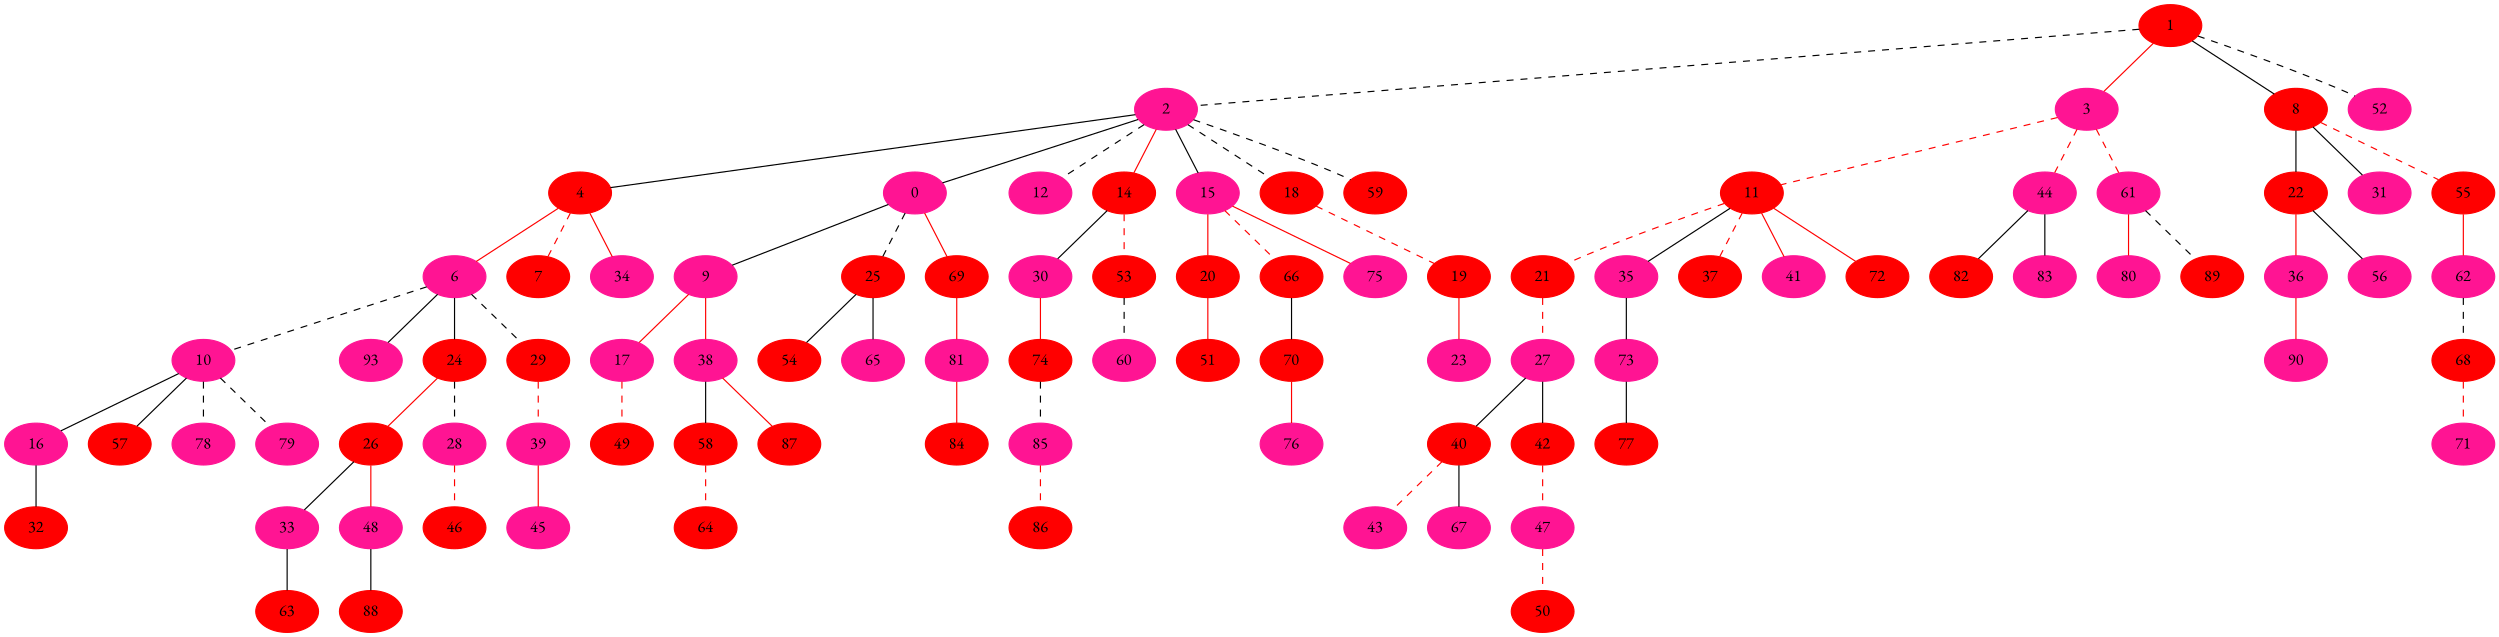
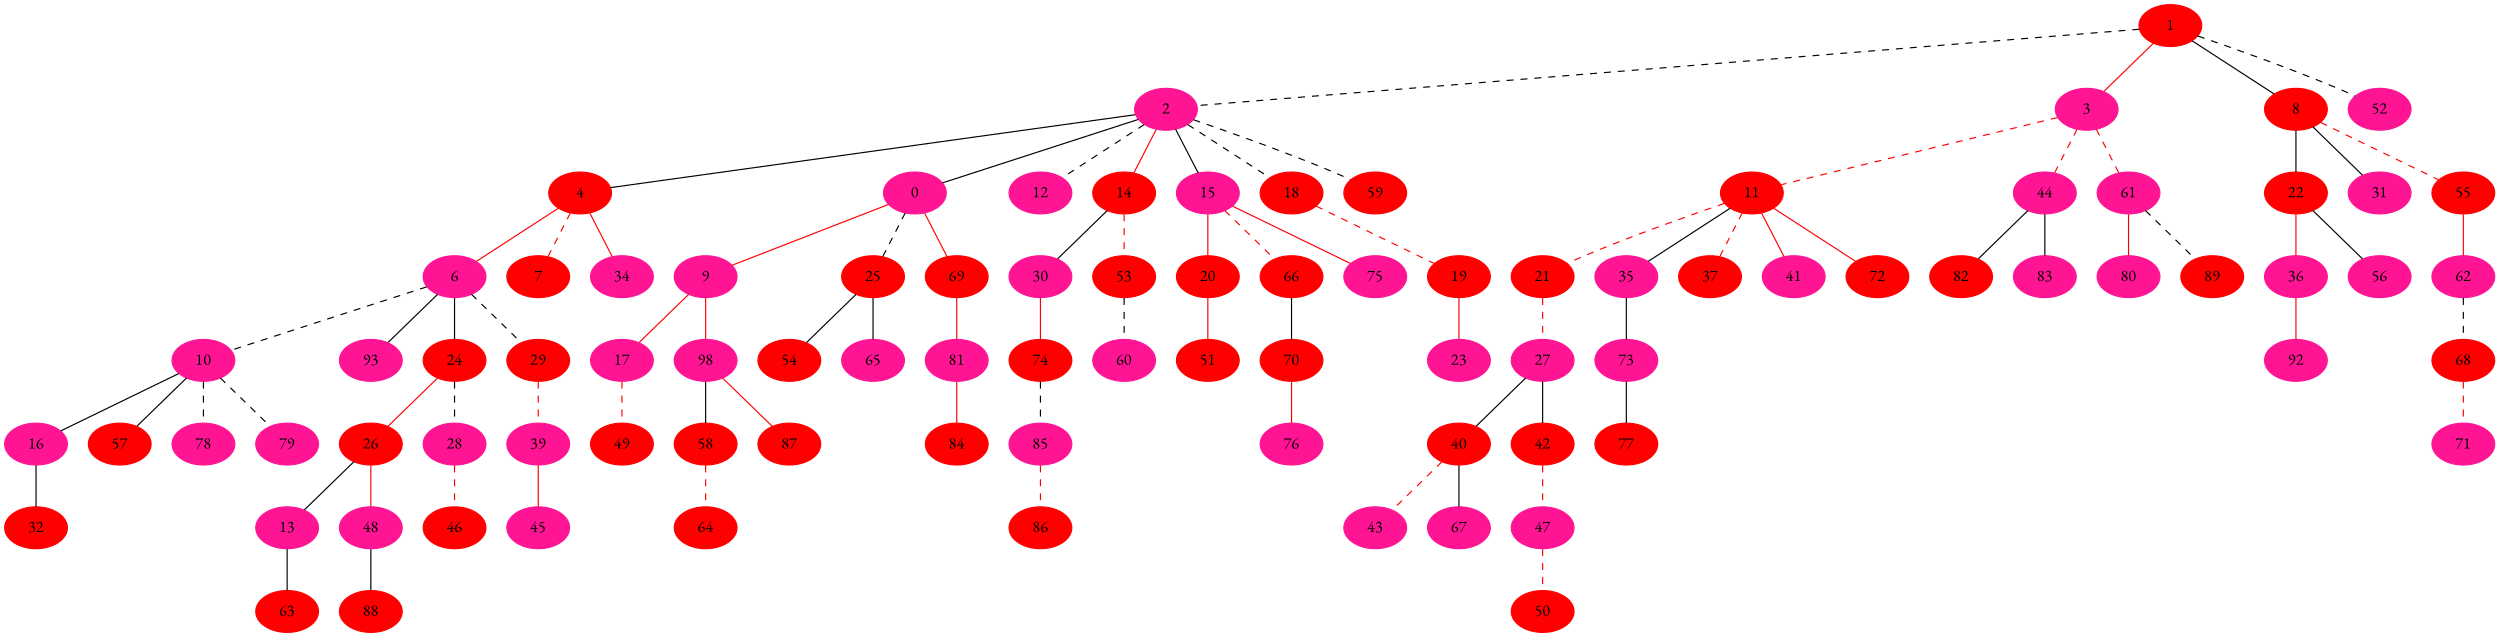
edge "0" -- "9": color black -> red
node "38": label "38" -> "98"
node "90": label "90" -> "92"
node "33": label "33" -> "13"
